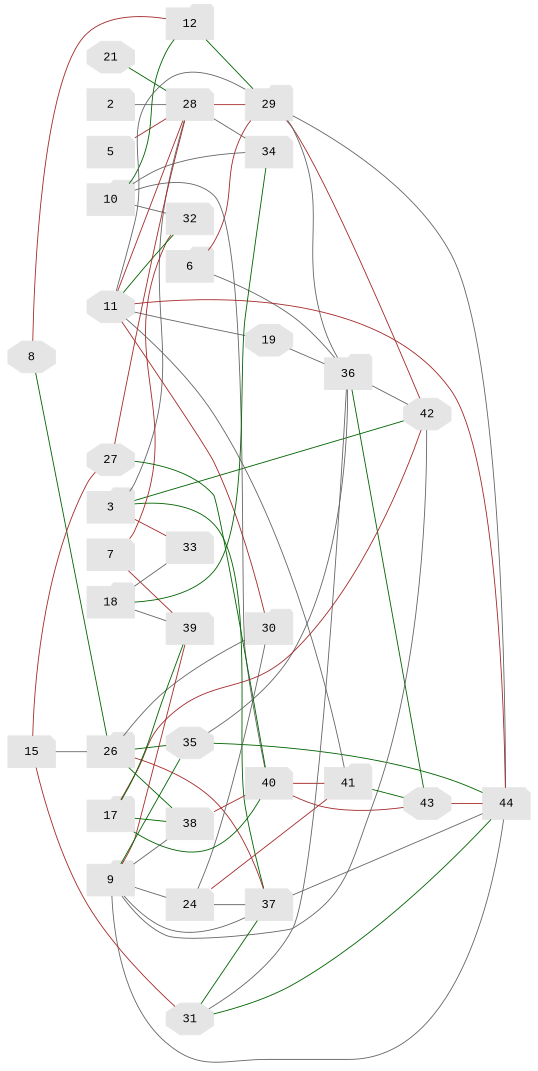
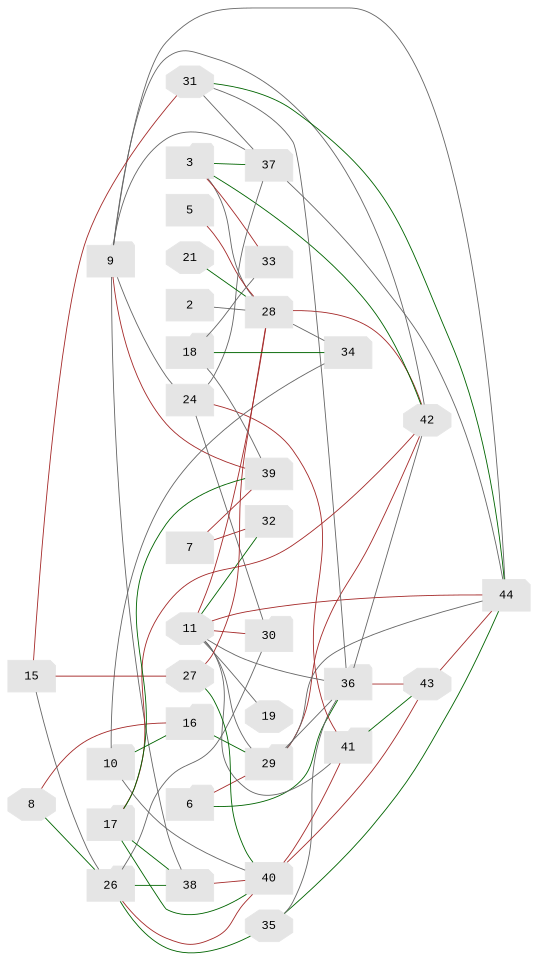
node "12": label "12" -> "16"
edge "28" -- "29": now "28" -- "42"
edge "10" -- "32": removed
edge "6" -- "36": color gray40 -> darkgreen
edge "19" -- "36": now "11" -- "36"
edge "36" -- "43": color darkgreen -> brown
edge "26" -- "37": now "26" -- "40"
edge "35" -- "9": removed
edge "37" -- "31": color darkgreen -> gray40
